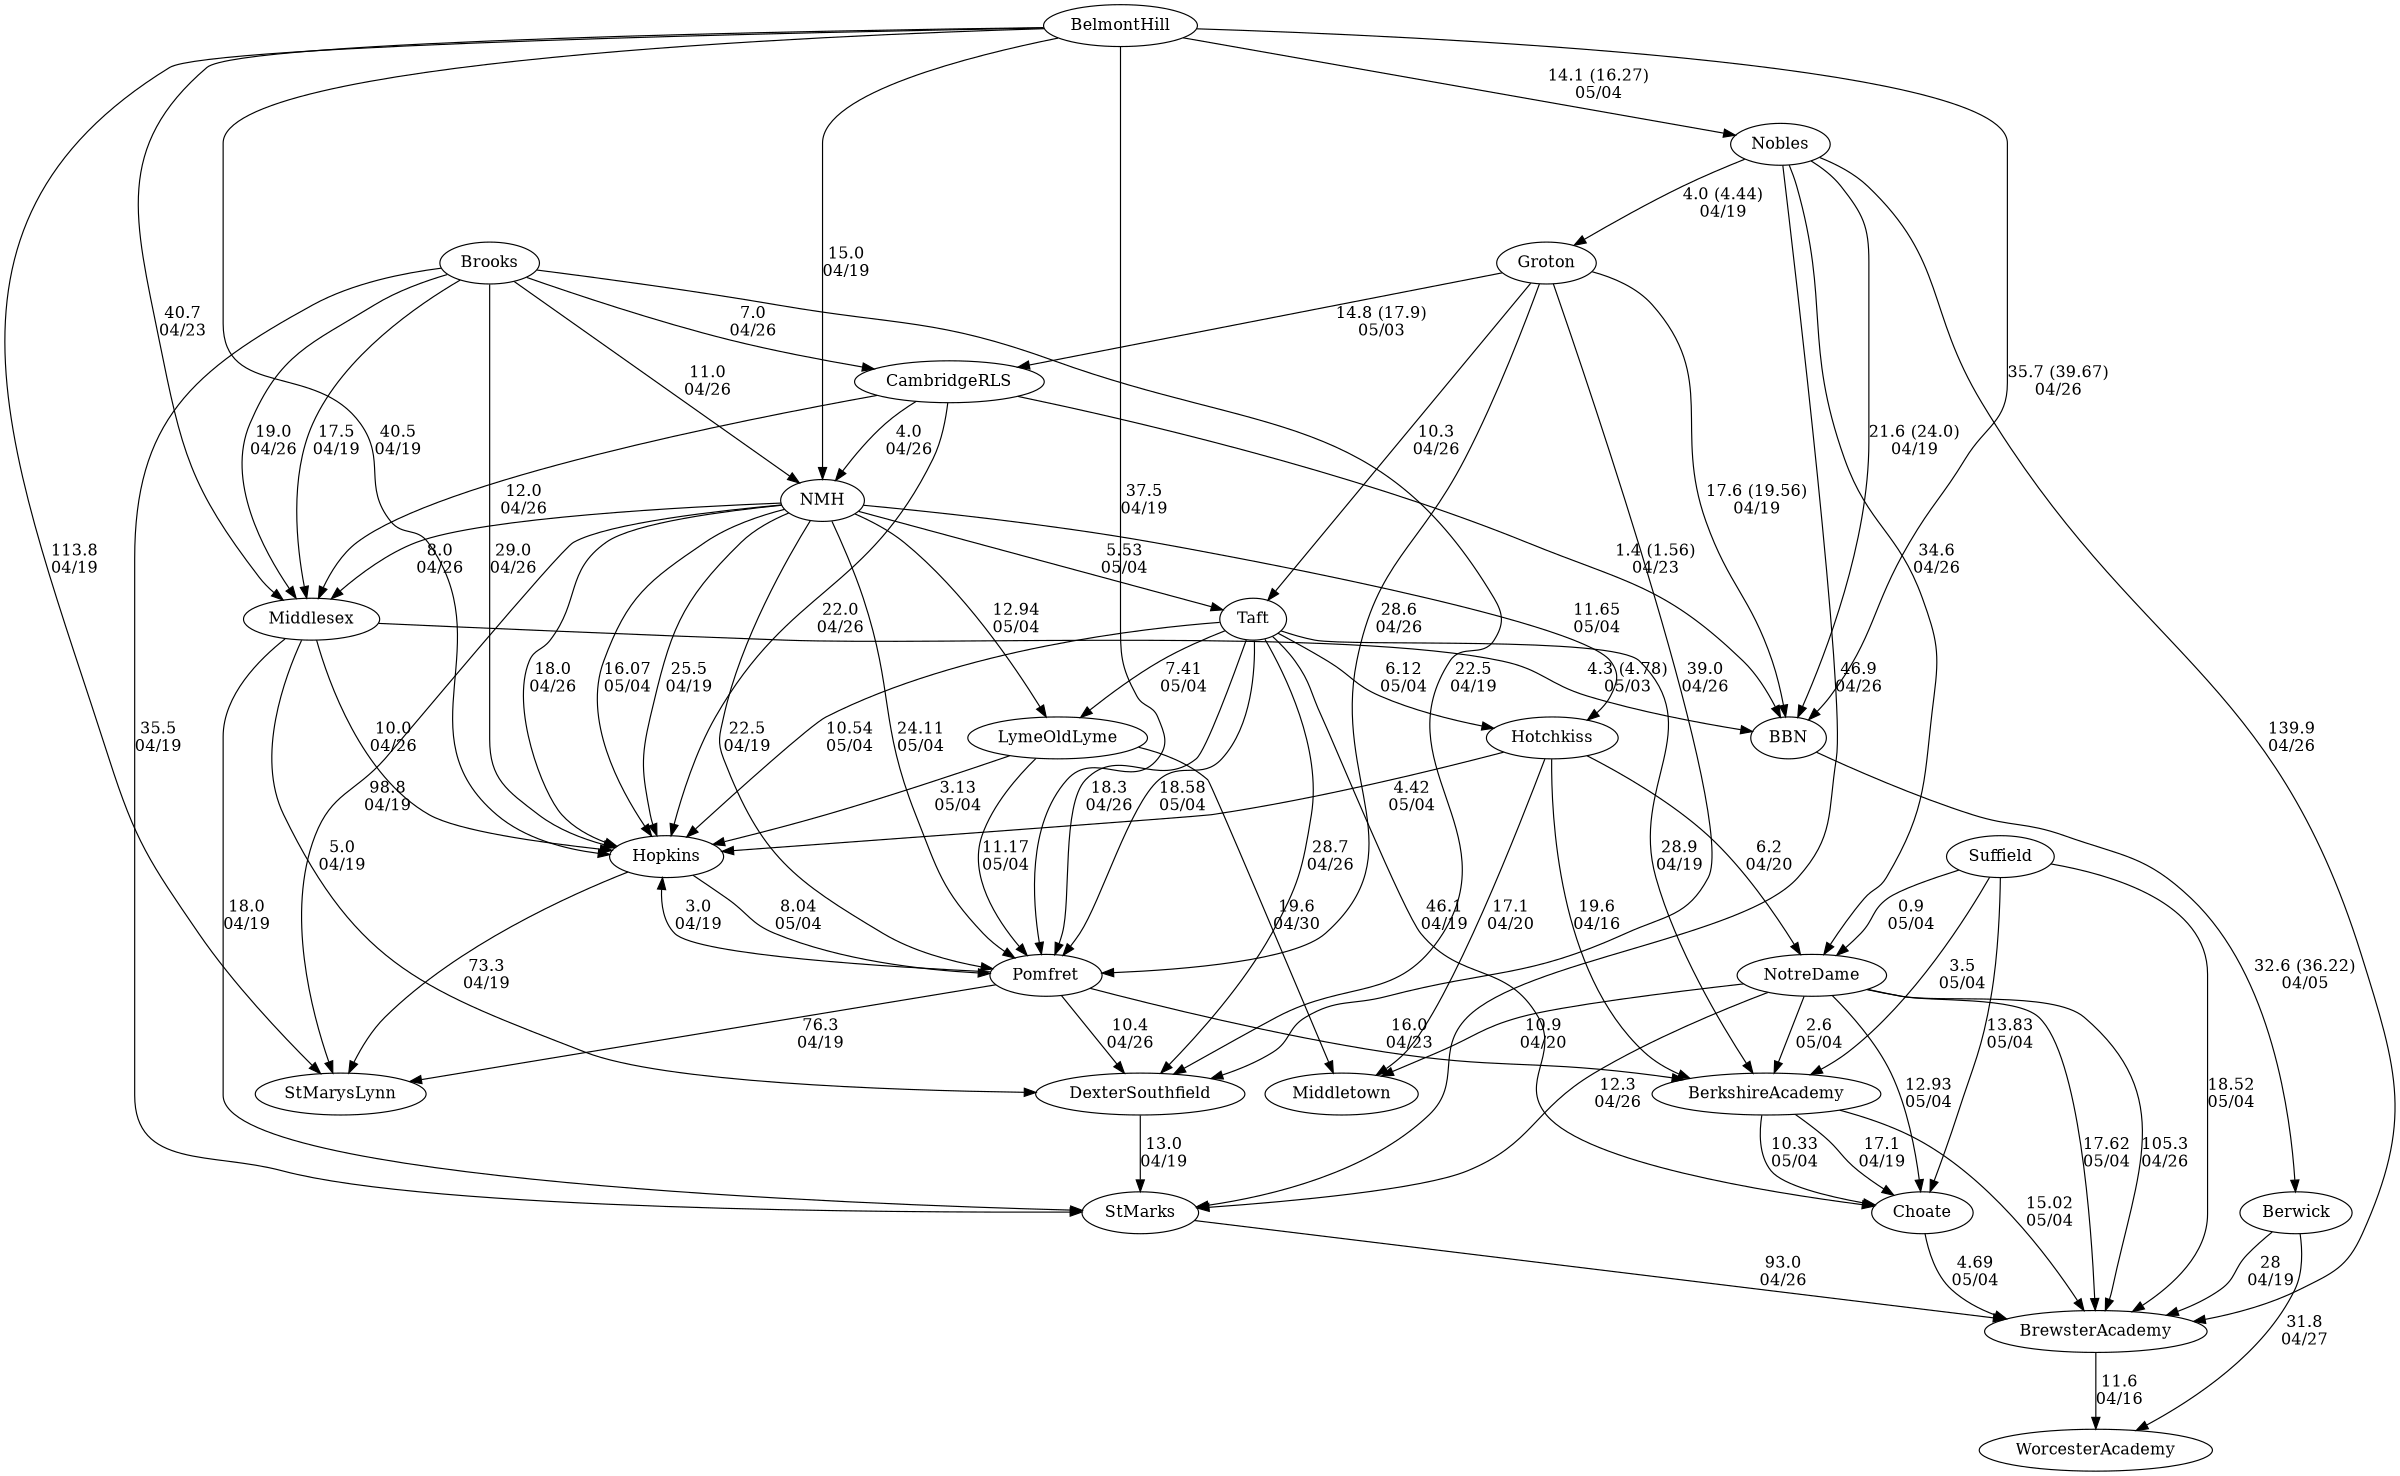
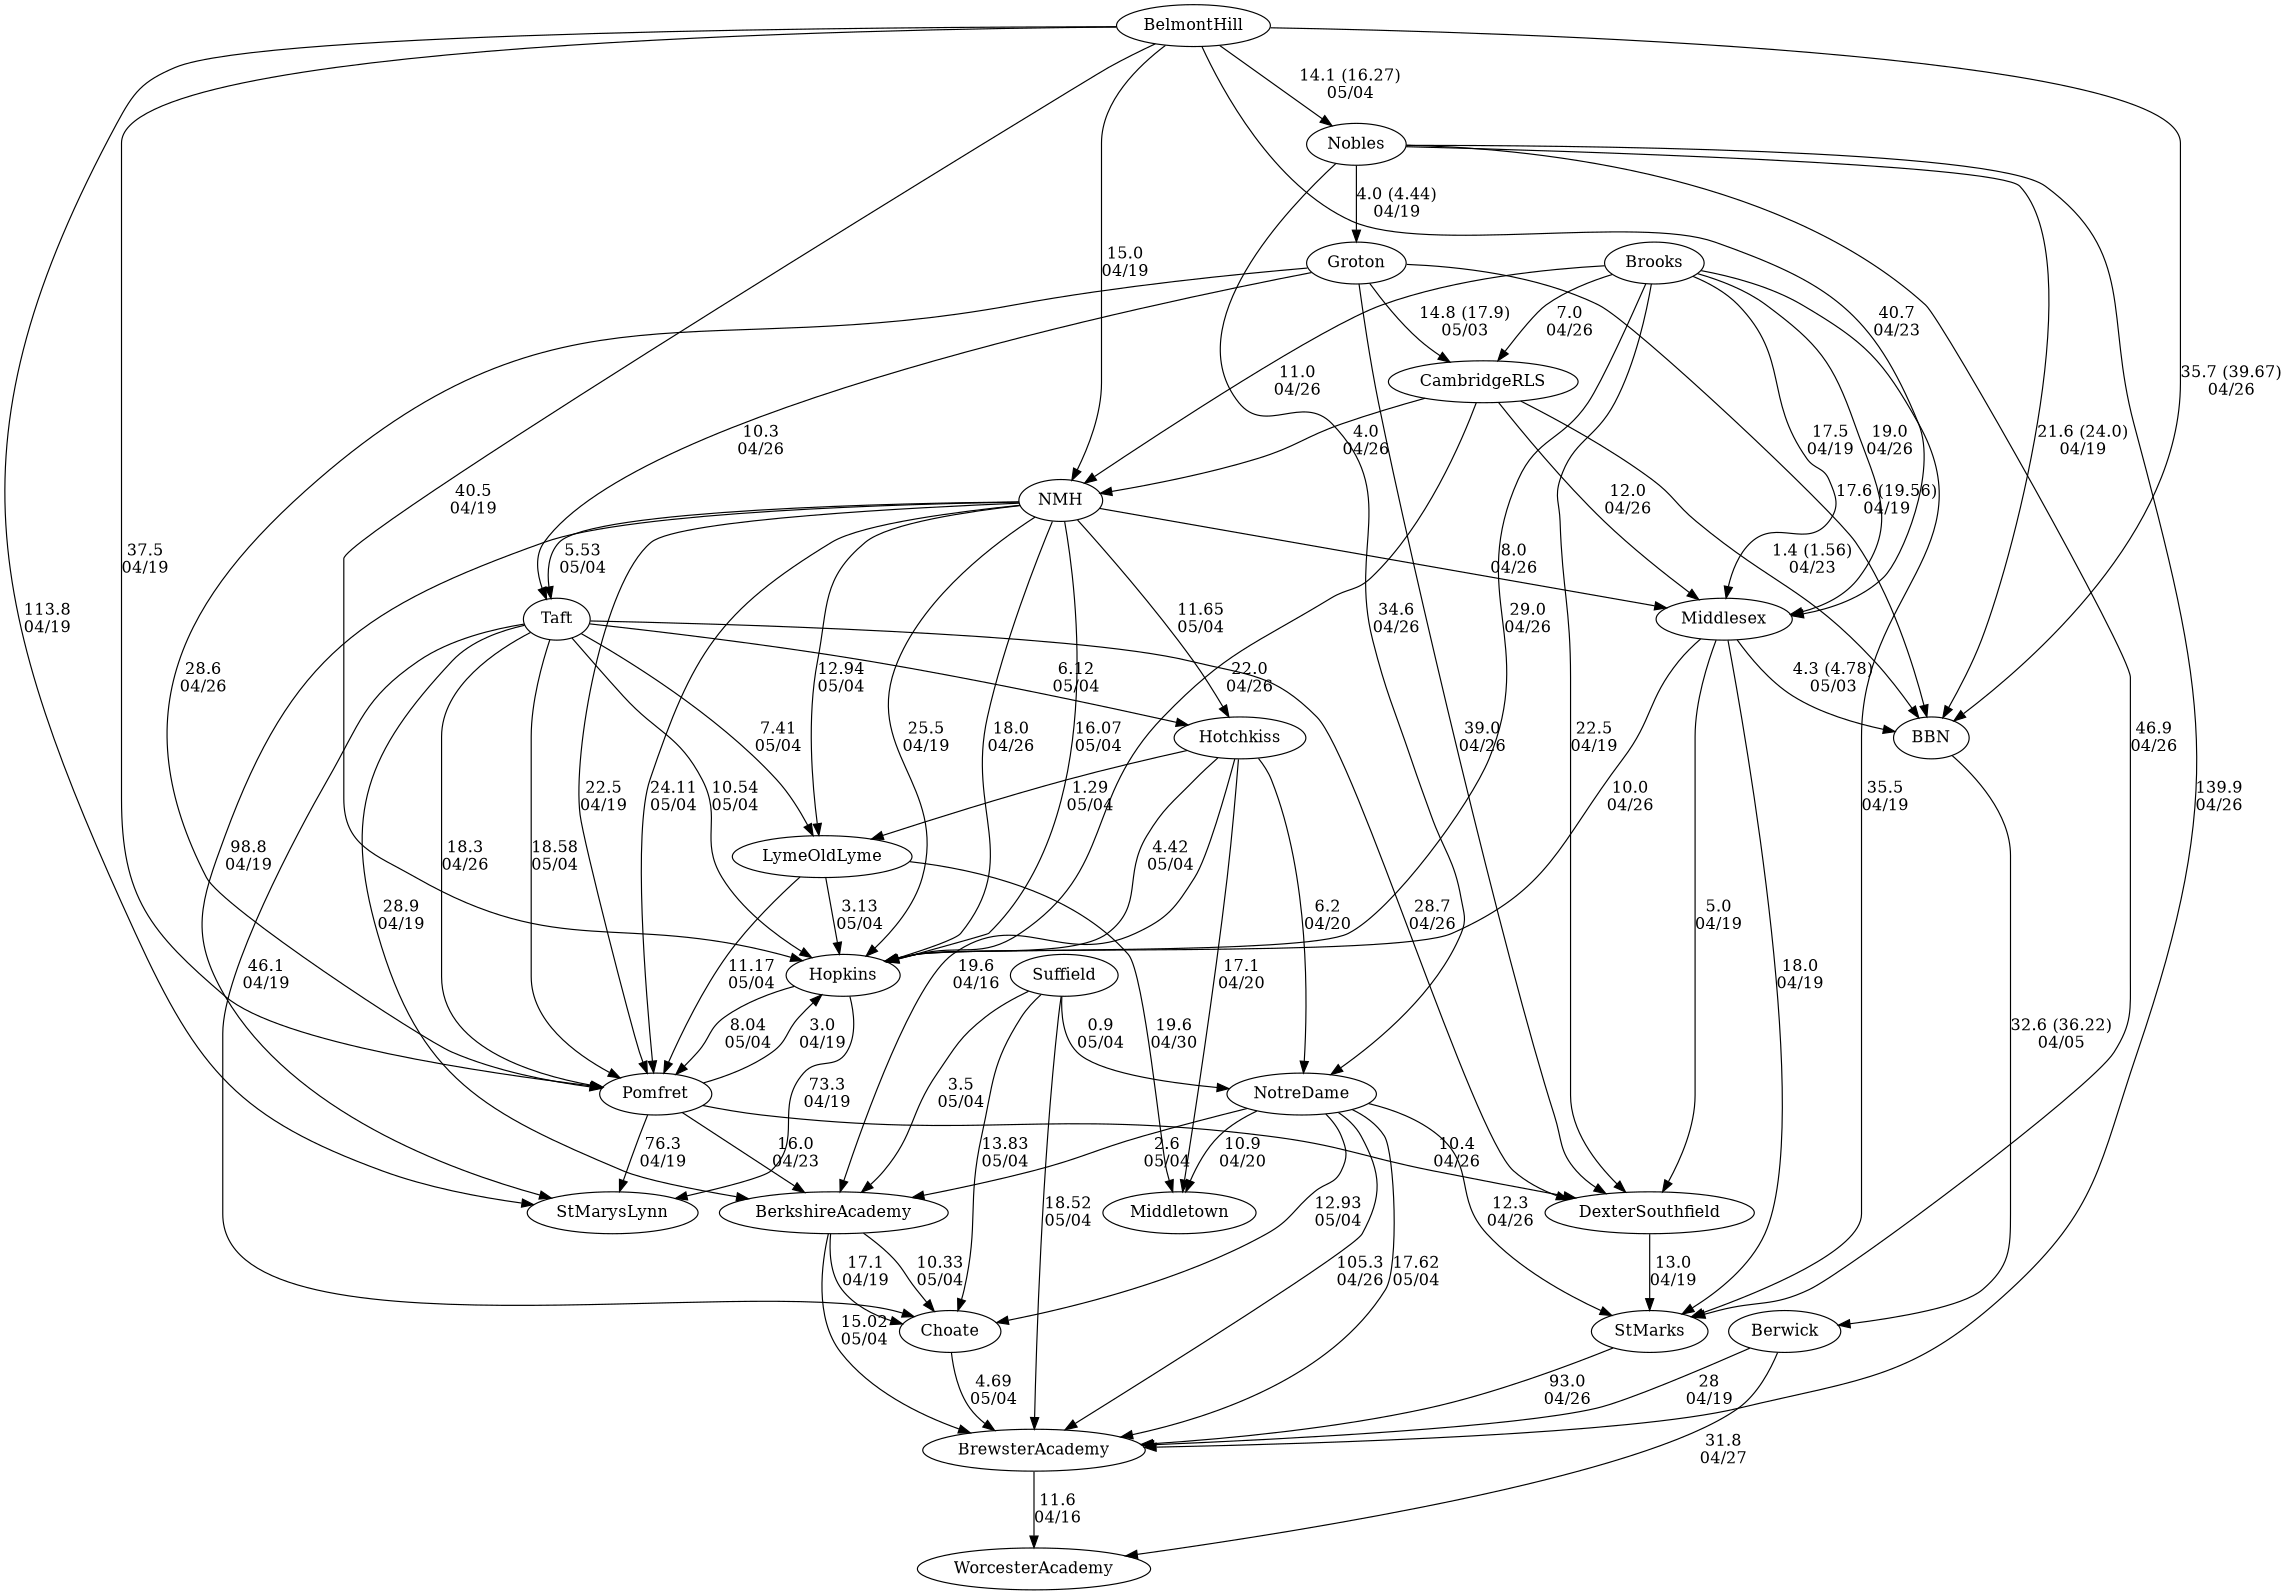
edge "Hotchkiss" -> "LymeOldLyme": added, label "1.29 05/04"
